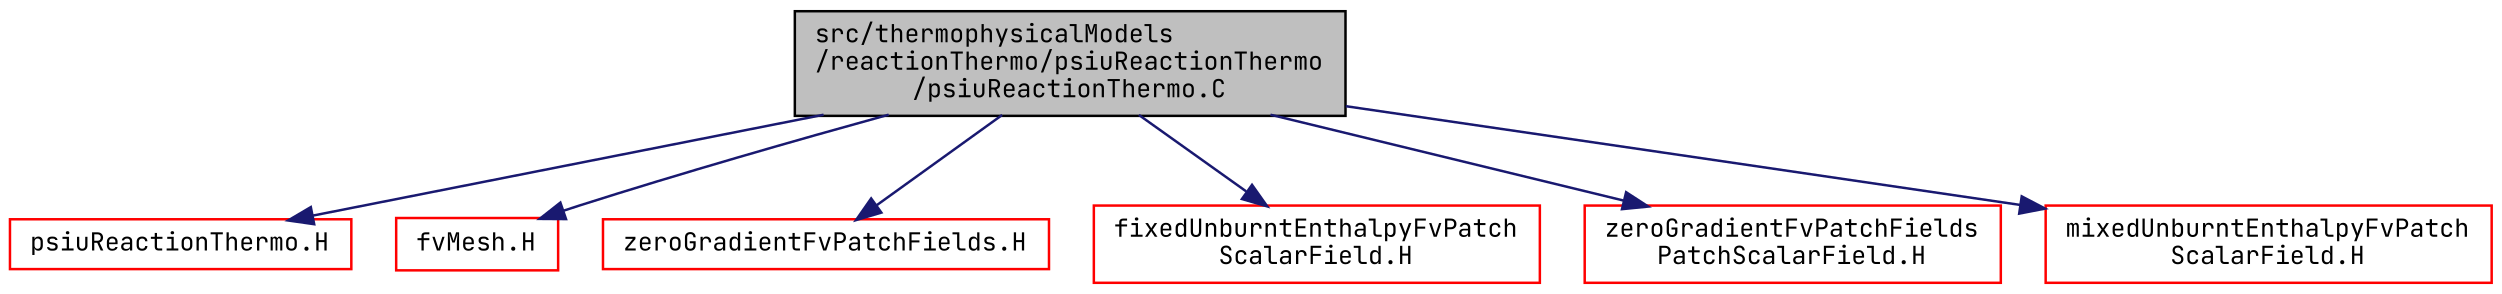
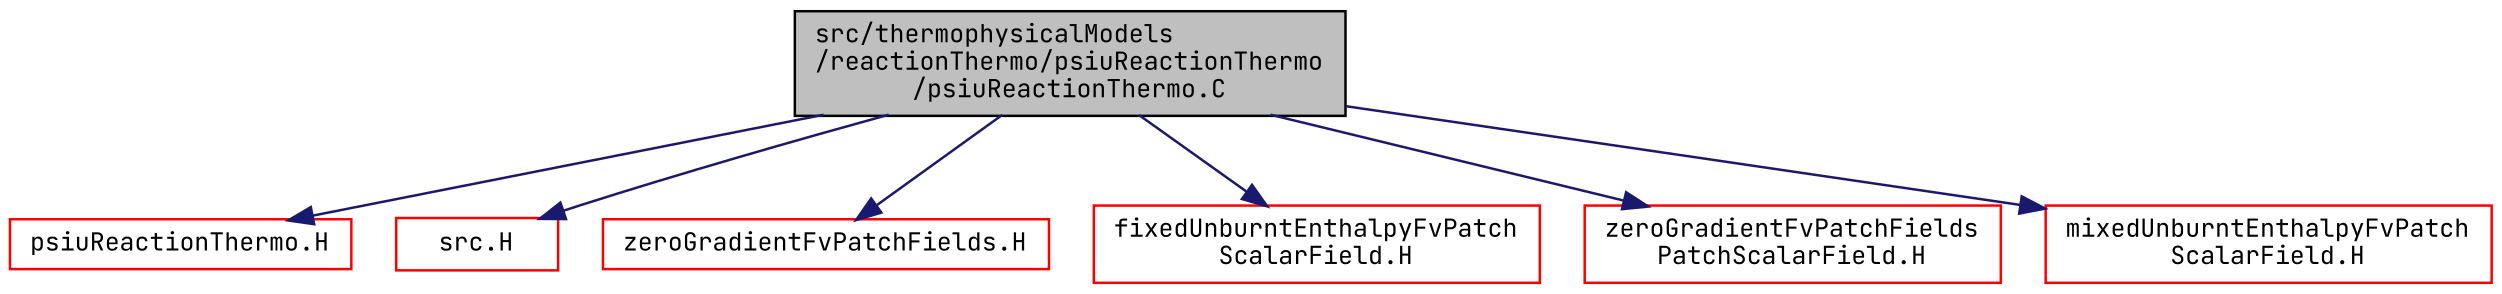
node "fvMesh.H": label "fvMesh.H" -> "src.H"
